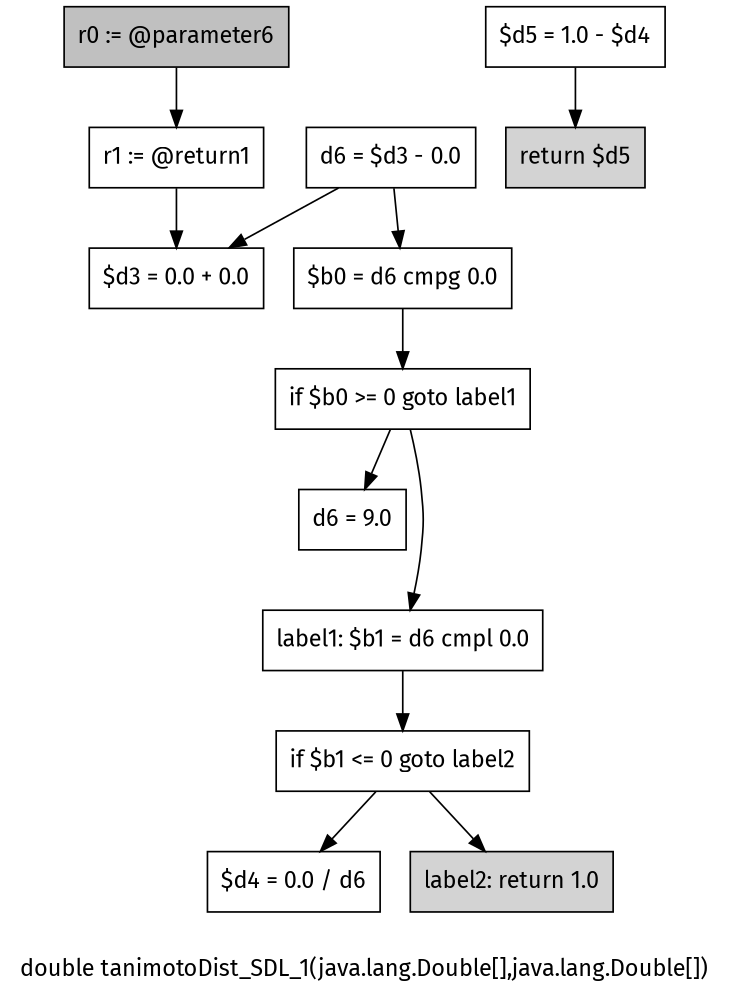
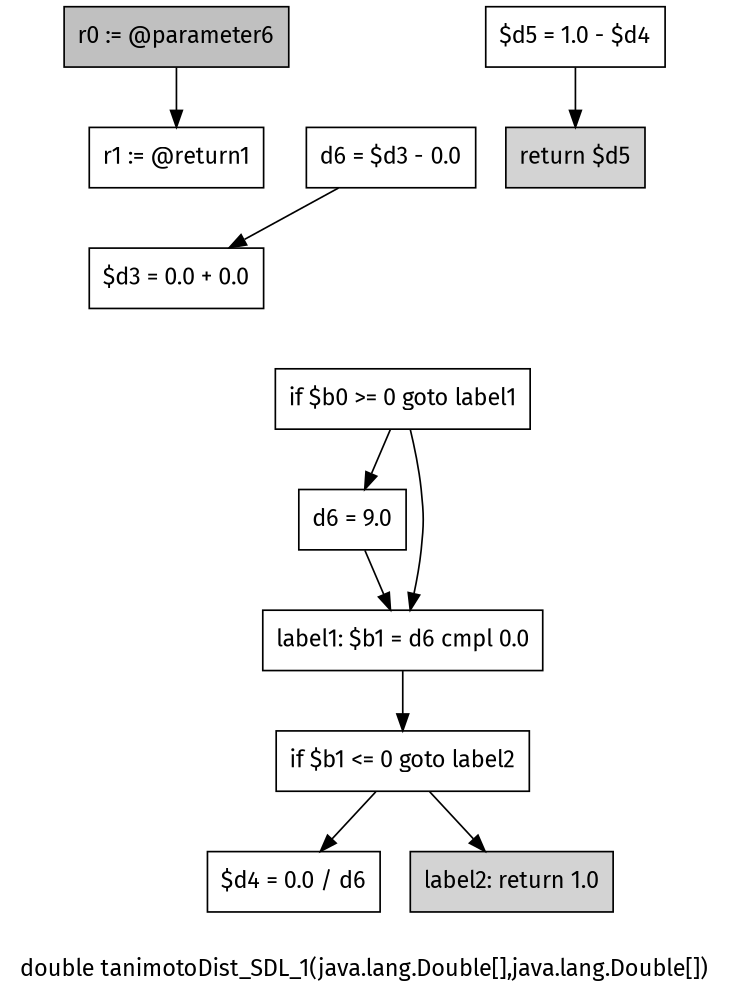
edge "r1 := @return1" -> "$d3 = 0.0 + 0.0": removed
node "$b0 = d6 cmpg 0.0": removed
edge "d6 = 9.0" -> "label1: $b1 = d6 cmpl 0.0": added
